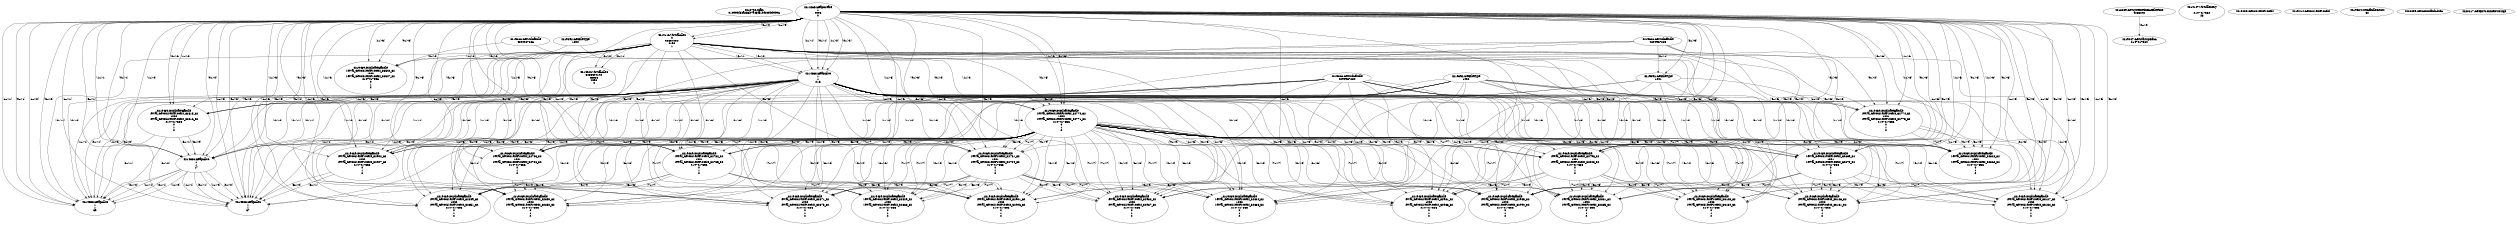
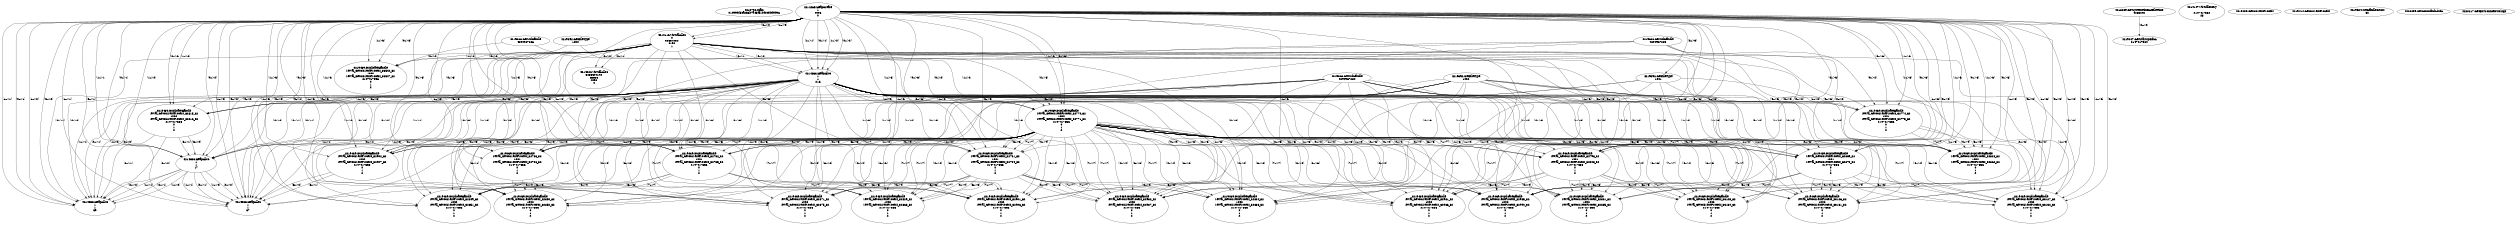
edge "4219368.GetStdHandle 4294967285" -> "4219392.GetFileType 1001": removed, label "(0-->1)"
